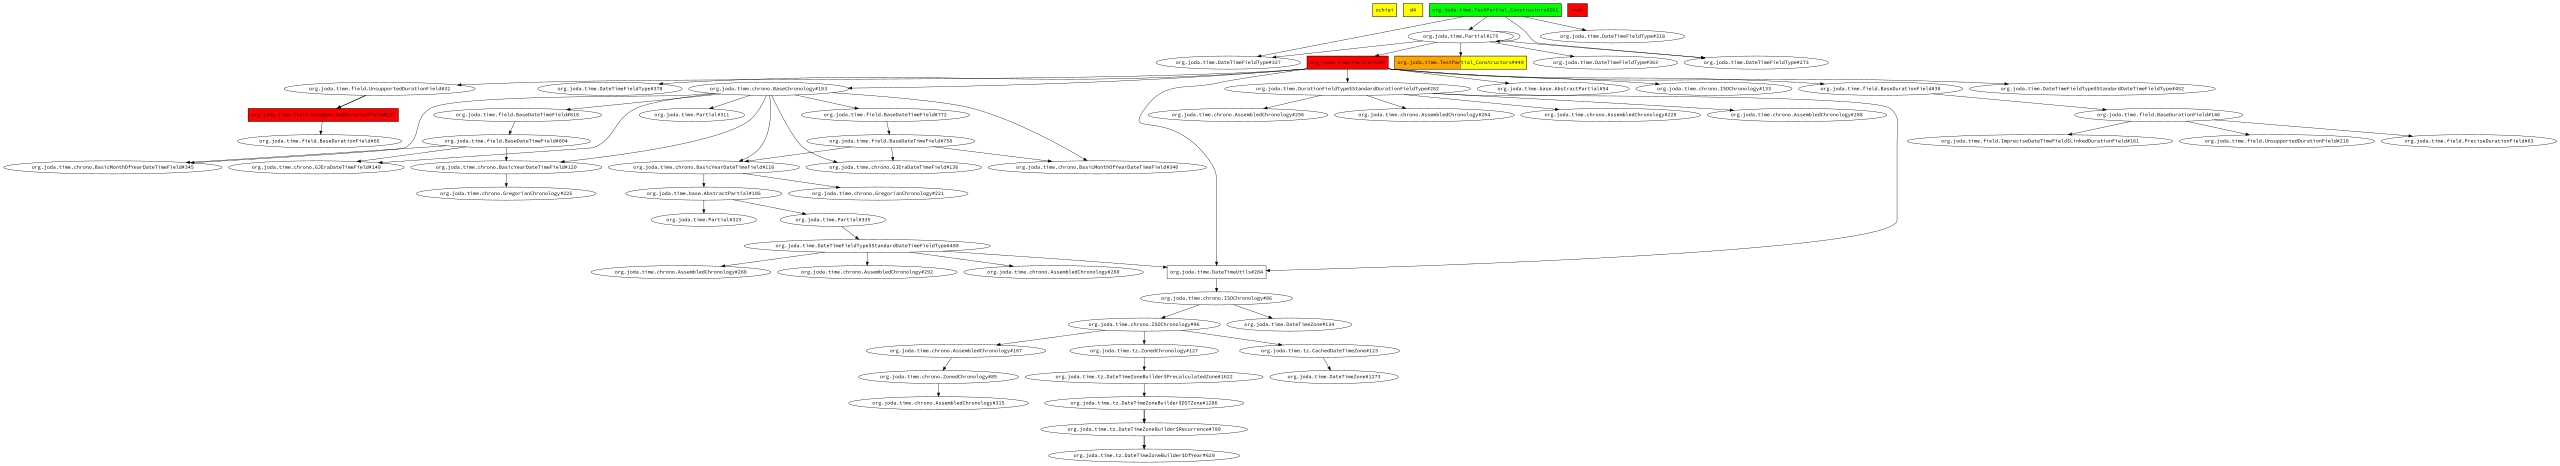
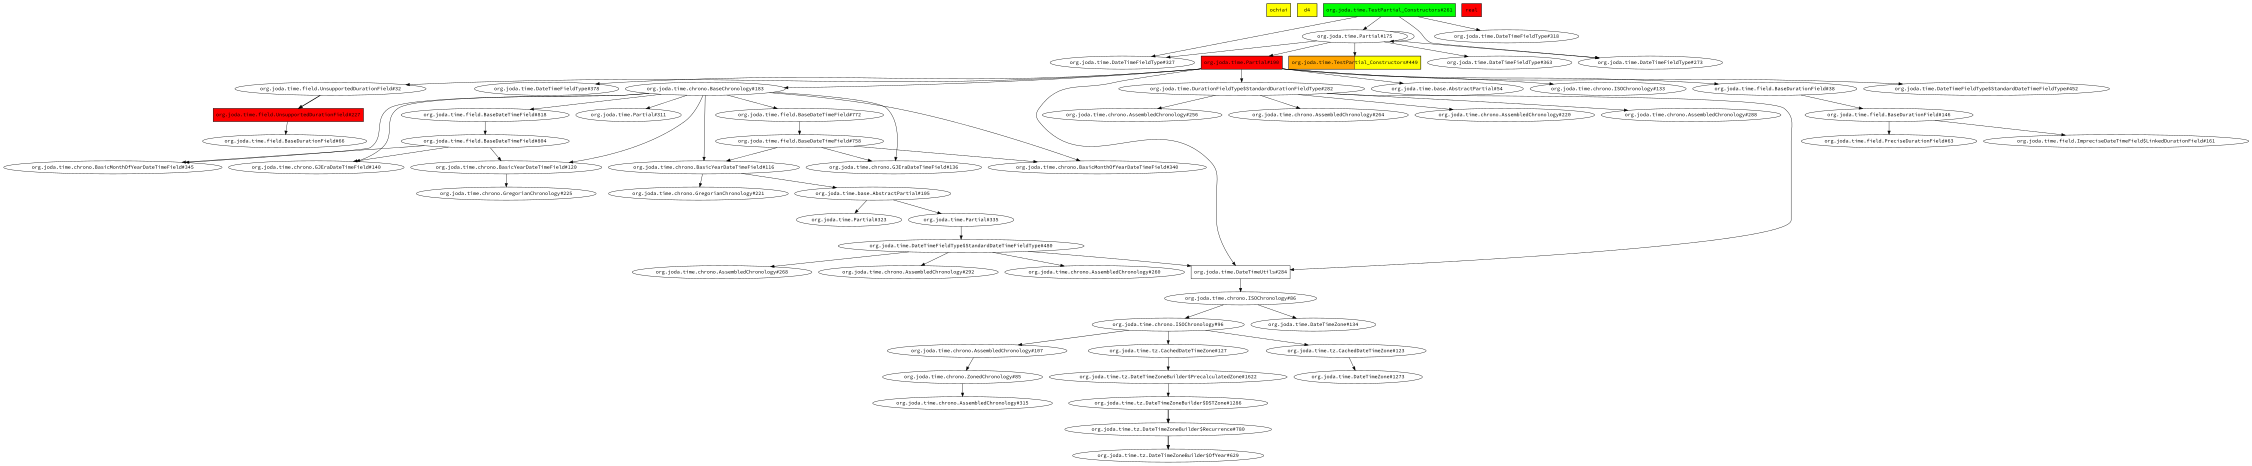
node "org.joda.time.field.UnsupportedDurationField#218": removed
node "org.joda.time.tz.ZonedChronology#127": label "org.joda.time.tz.ZonedChronology#127" -> "org.joda.time.tz.CachedDateTimeZone#127"
